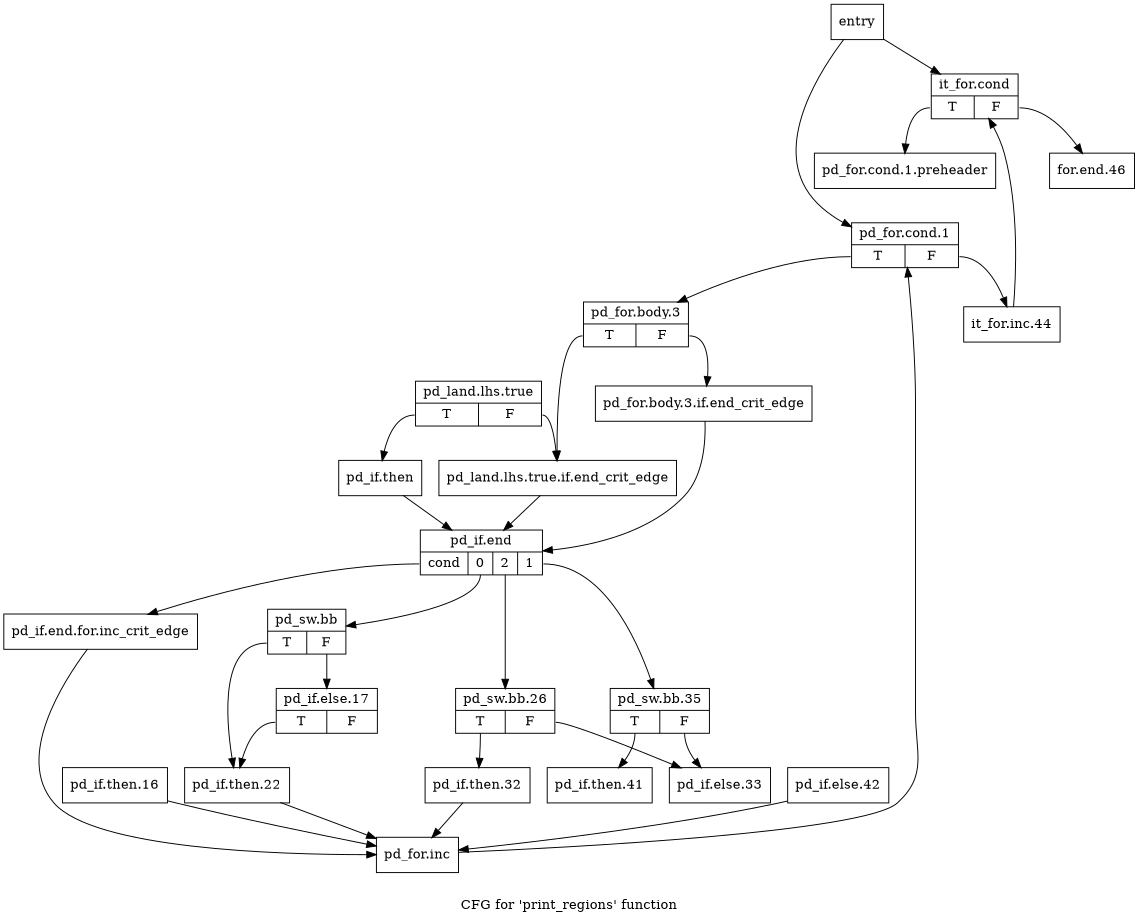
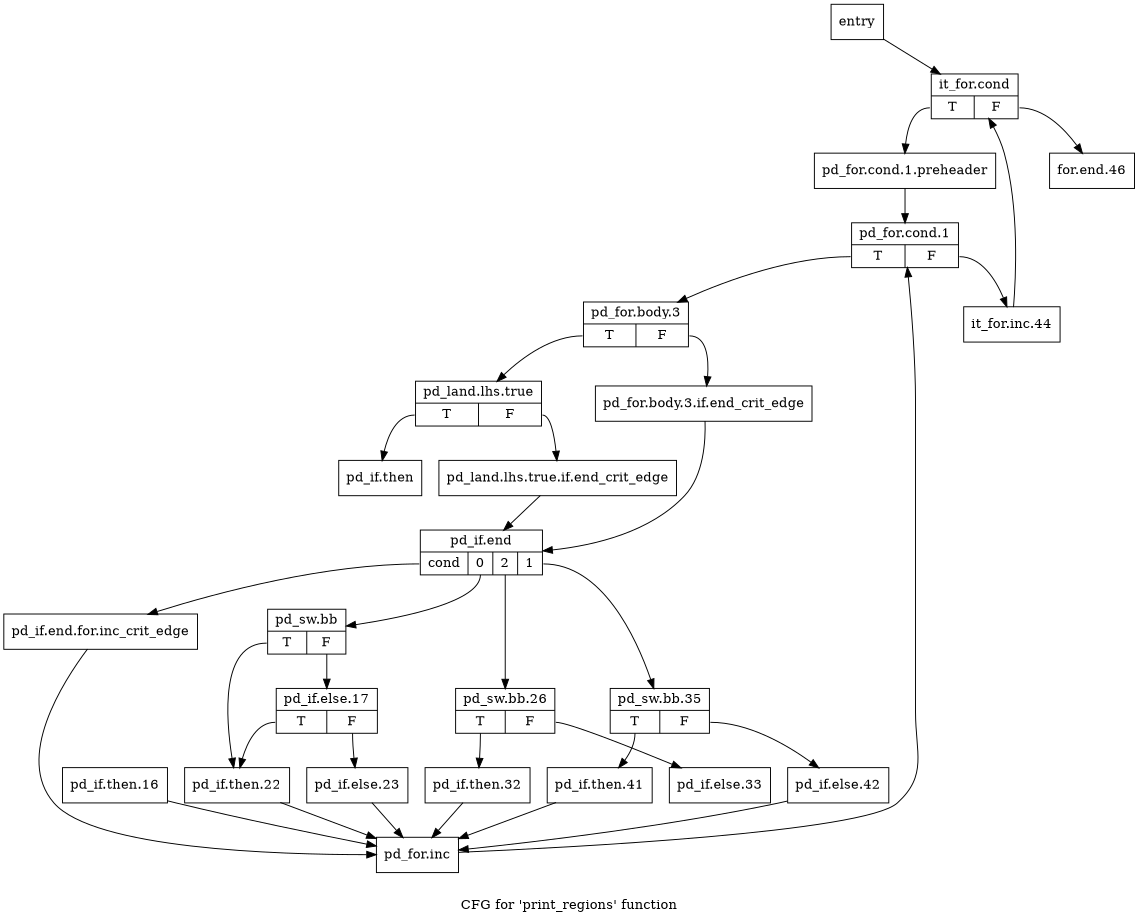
edge "entry" -> "pd_for.cond.1": now "pd_for.cond.1.preheader" -> "pd_for.cond.1"
edge "pd_for.body.3" -> "pd_land.lhs.true.if.end_crit_edge": now "pd_for.body.3" -> "pd_land.lhs.true"
edge "pd_if.then" -> "pd_if.end": removed
edge "pd_sw.bb.35" -> "pd_if.else.33": now "pd_sw.bb.35" -> "pd_if.else.42"
node "pd_if.else.23": added
edge "pd_if.then.41" -> "pd_for.inc": added
